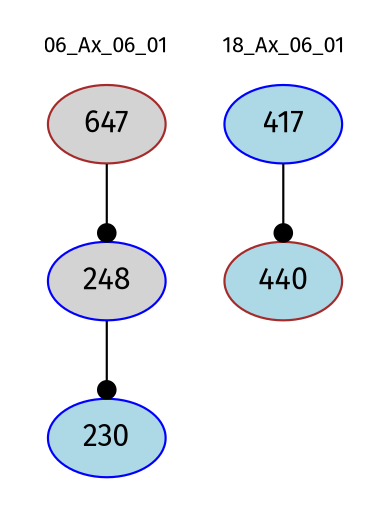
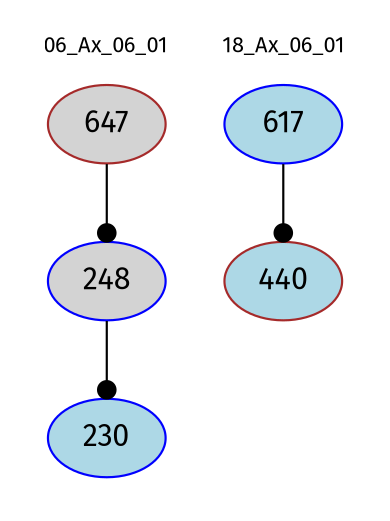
node "417": label "417" -> "617"
